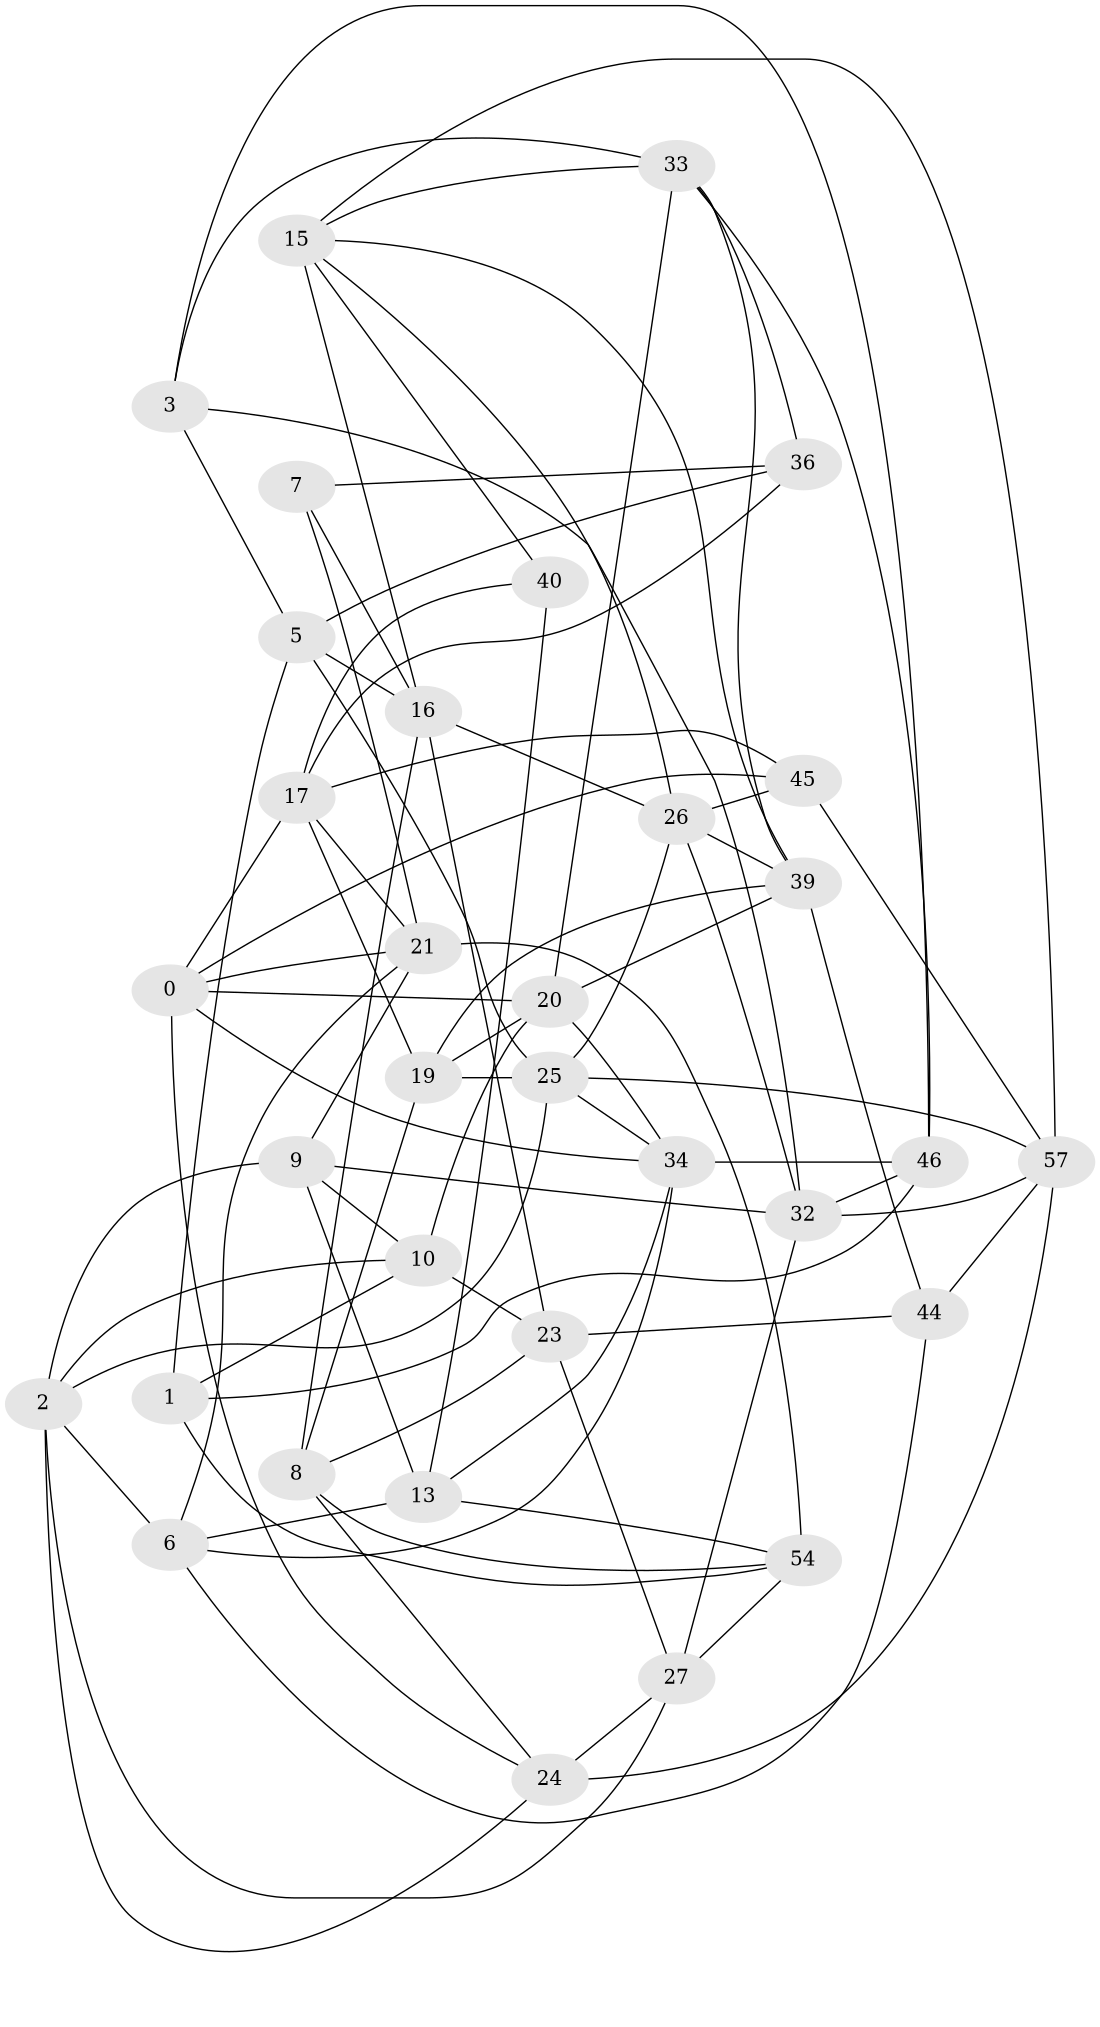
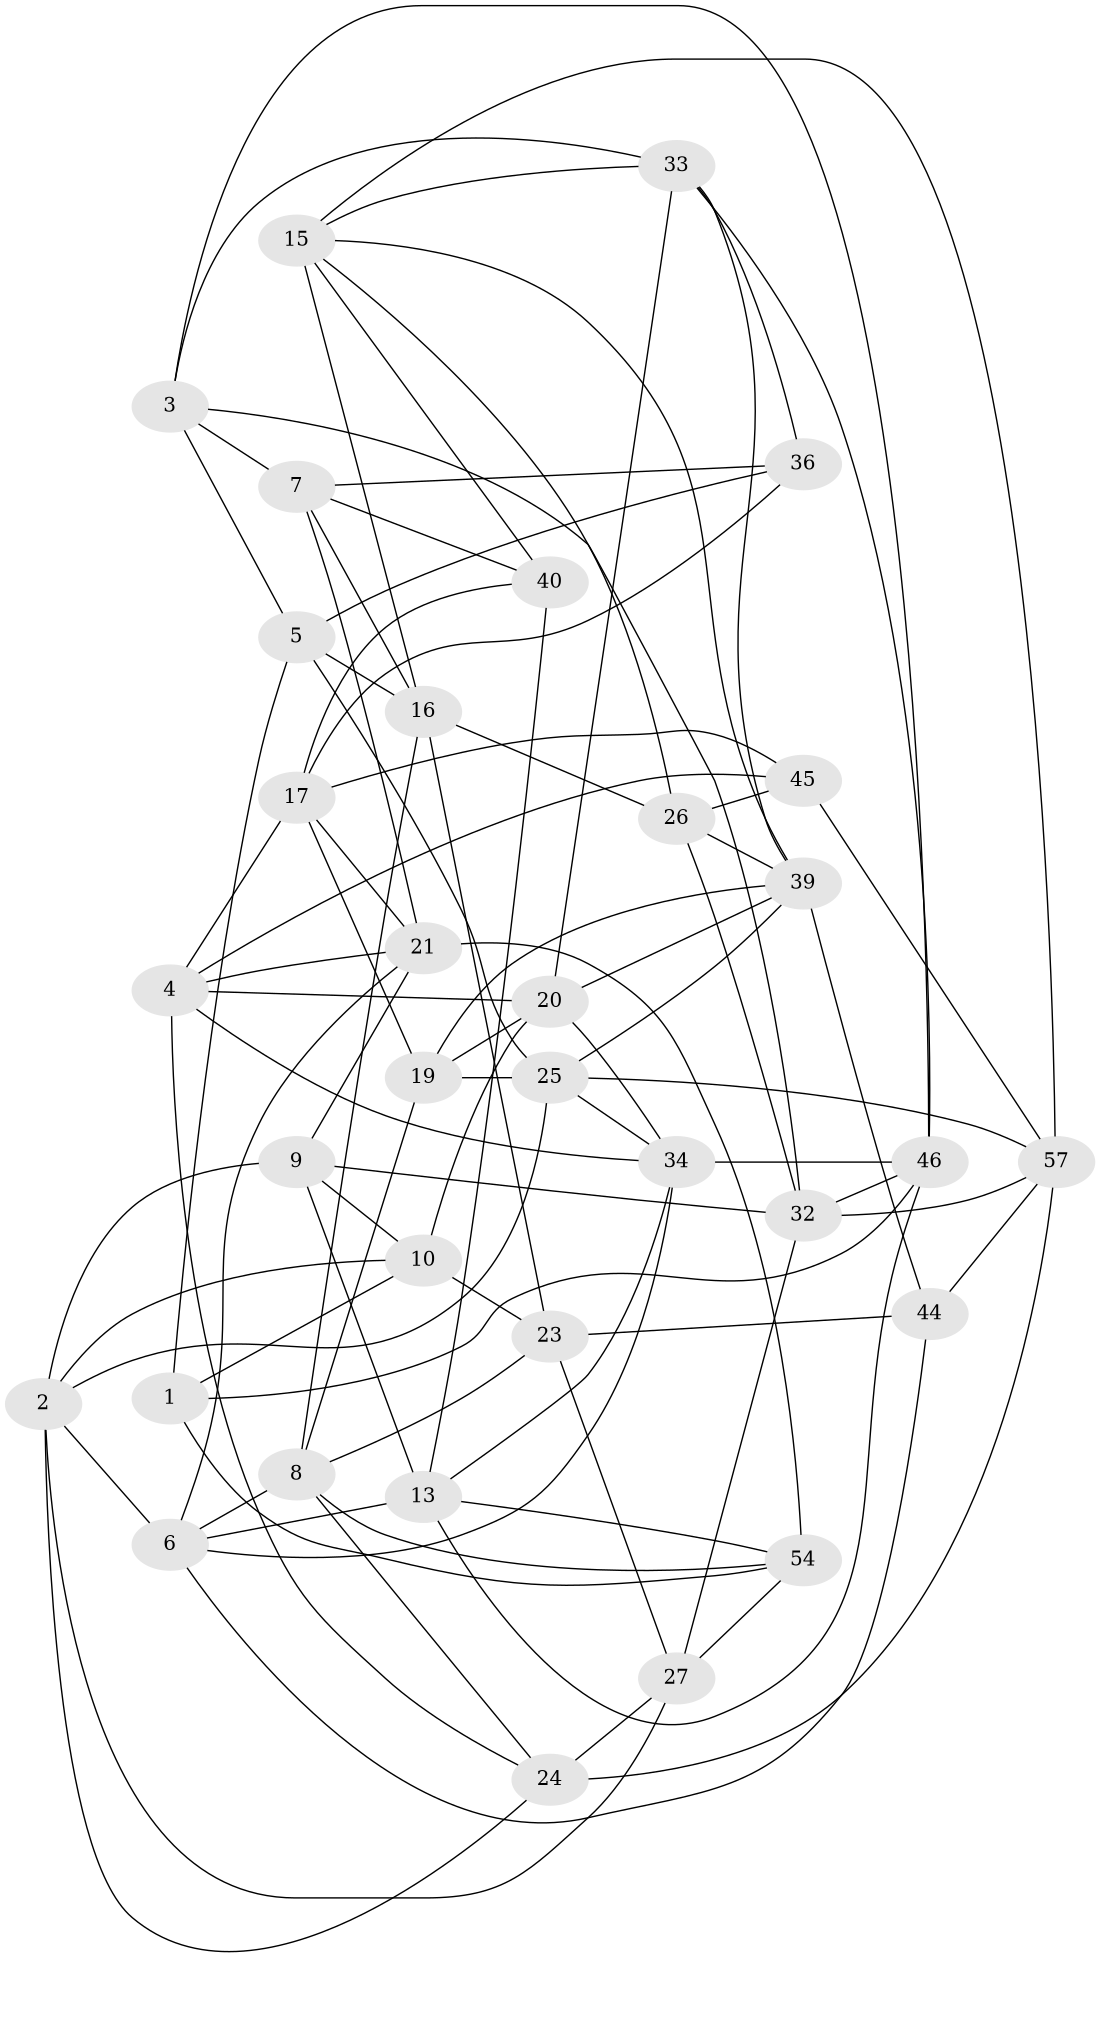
edge "3" -- "7": added
edge "7" -- "40": added
edge "26" -- "25": now "39" -- "25"
node "0": label "0" -> "4"
edge "8" -- "6": added
edge "46" -- "13": added
